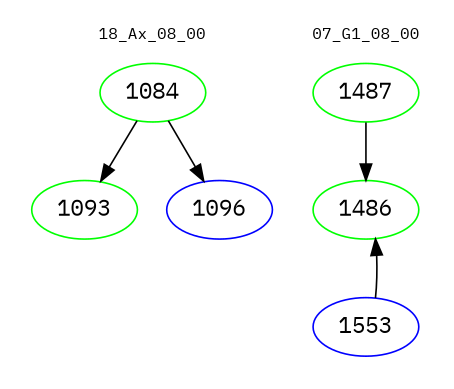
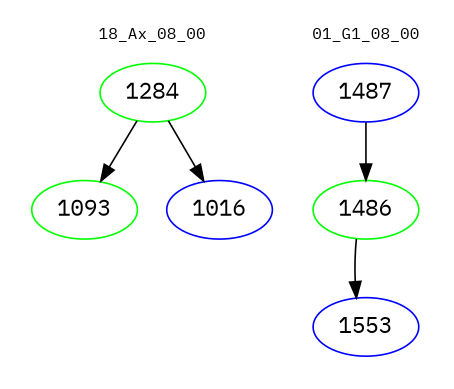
cluster "07_G1_08_00": label "07_G1_08_00" -> "01_G1_08_00"
node "1084": label "1084" -> "1284"
node "1487": color green -> blue
node "1096": label "1096" -> "1016"
edge "1553" -> "1486": reversed
